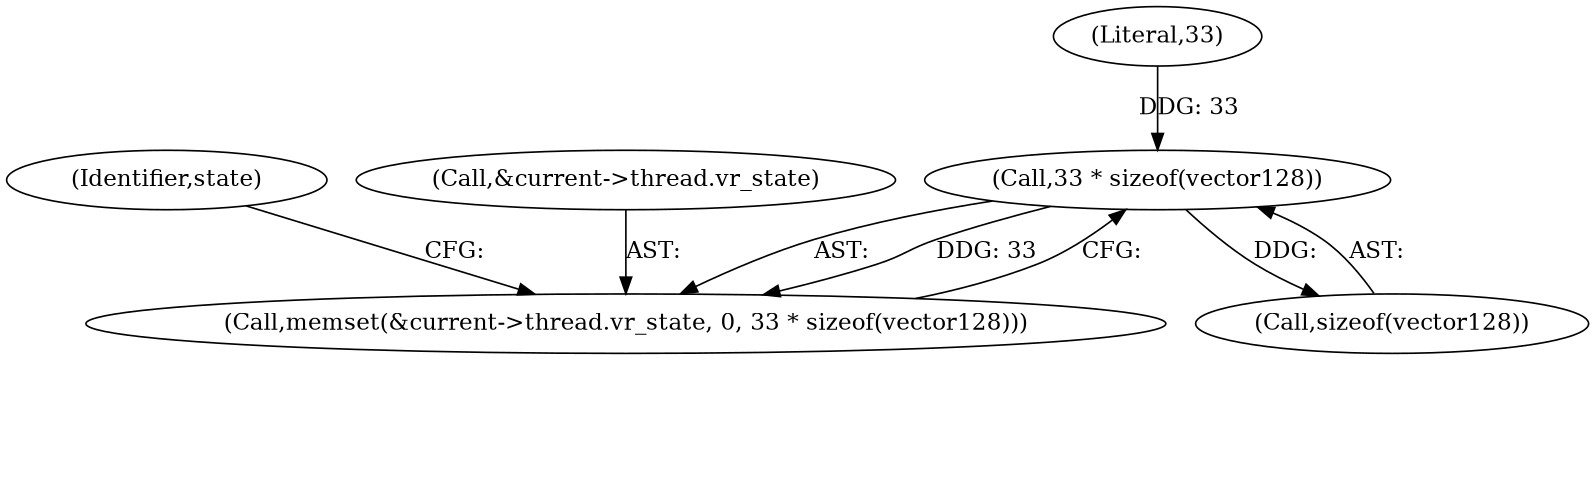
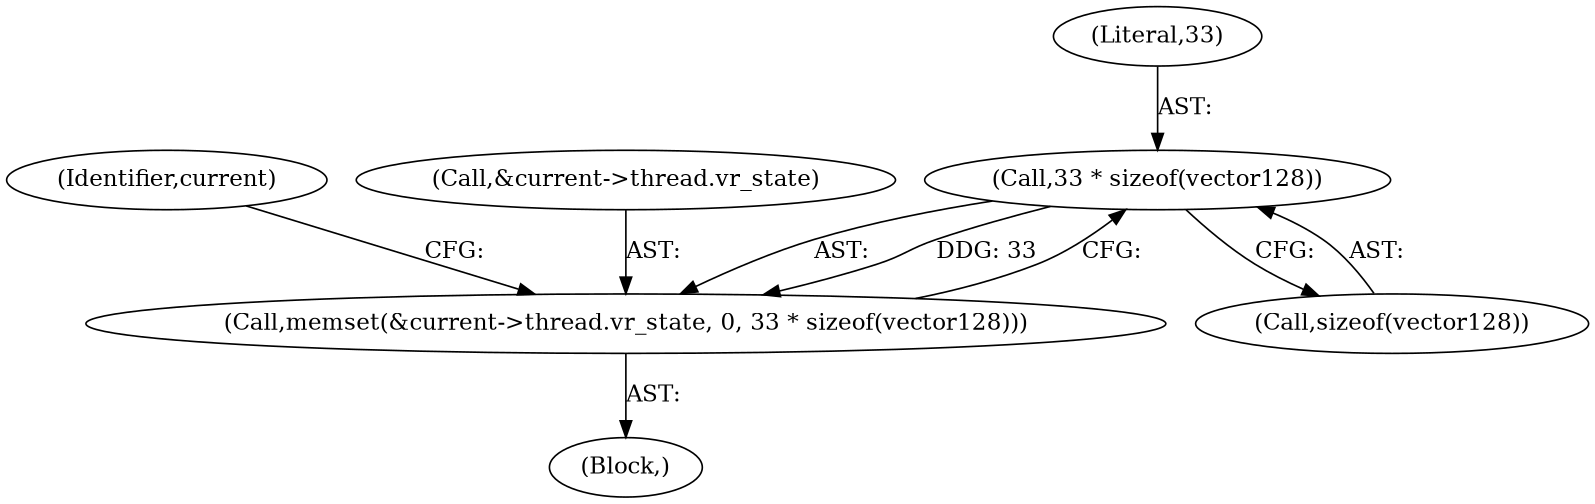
edge "(Literal,33)" -> "(Call,33 * sizeof(vector128))": label "DDG: 33" -> "AST: "
node "(Identifier,state)": label "(Identifier,state)" -> "(Identifier,current)"
edge "(Call,33 * sizeof(vector128))" -> "(Call,sizeof(vector128))": label "DDG: " -> "CFG: "
node "(Block,)": added
